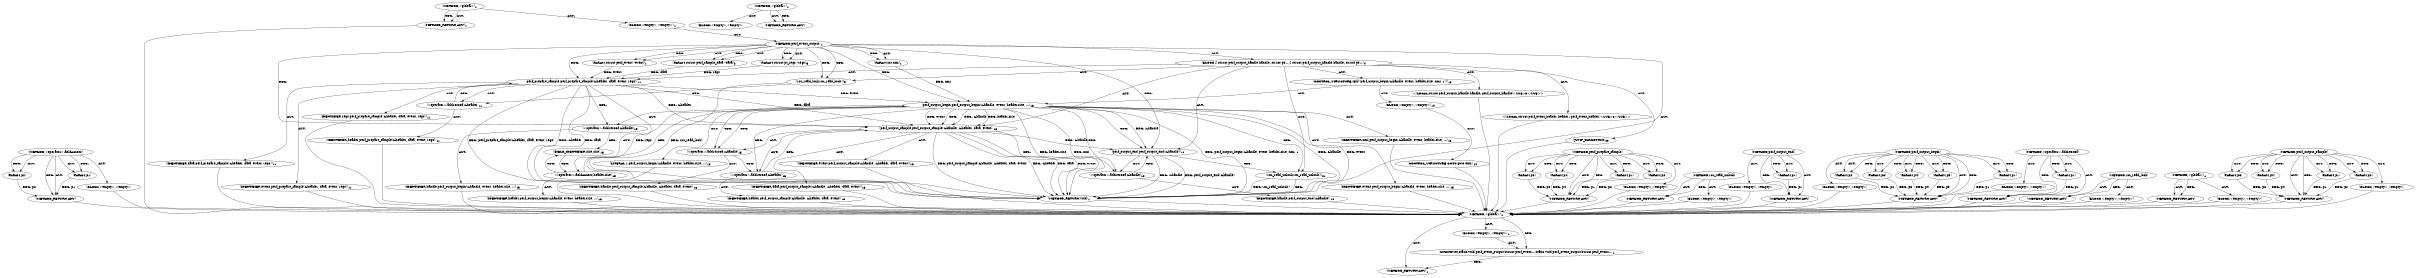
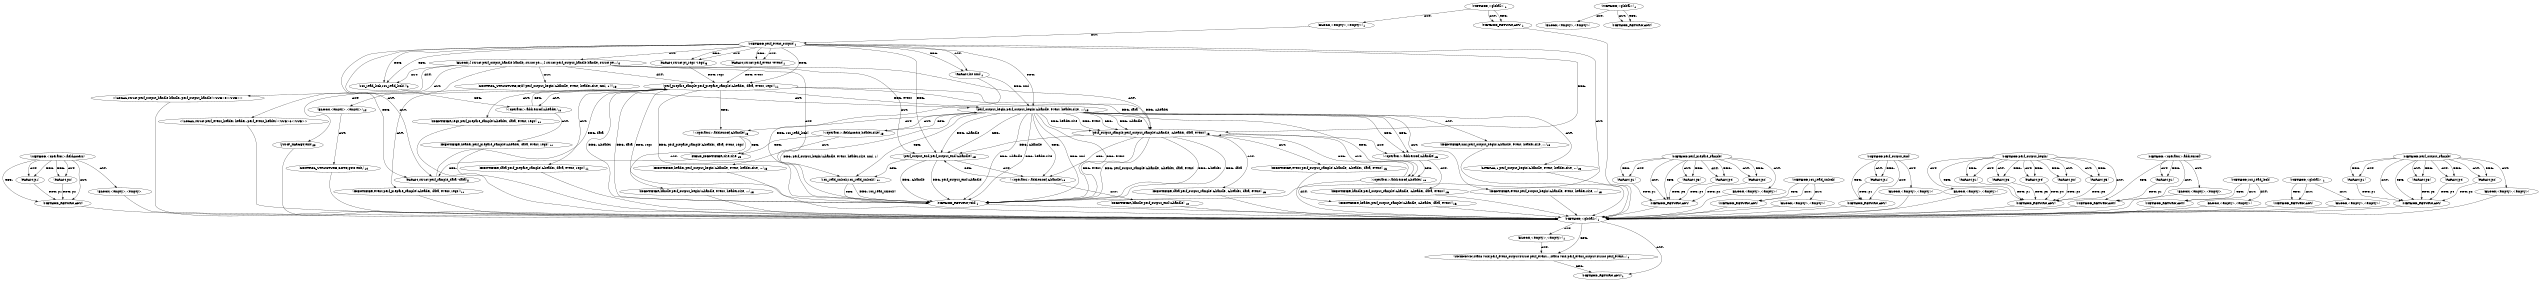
edge "(FIELD_IDENTIFIER,size,size)" -> "(<operator>.fieldAccess,header.size)": now "(FIELD_IDENTIFIER,size,size)" -> "(PARAM,struct perf_sample_data *data)"
edge "(rcu_read_lock,rcu_read_lock())" -> "(METHOD_RETURN,void)": now "(PARAM,int nmi)" -> "(METHOD_RETURN,void)"
